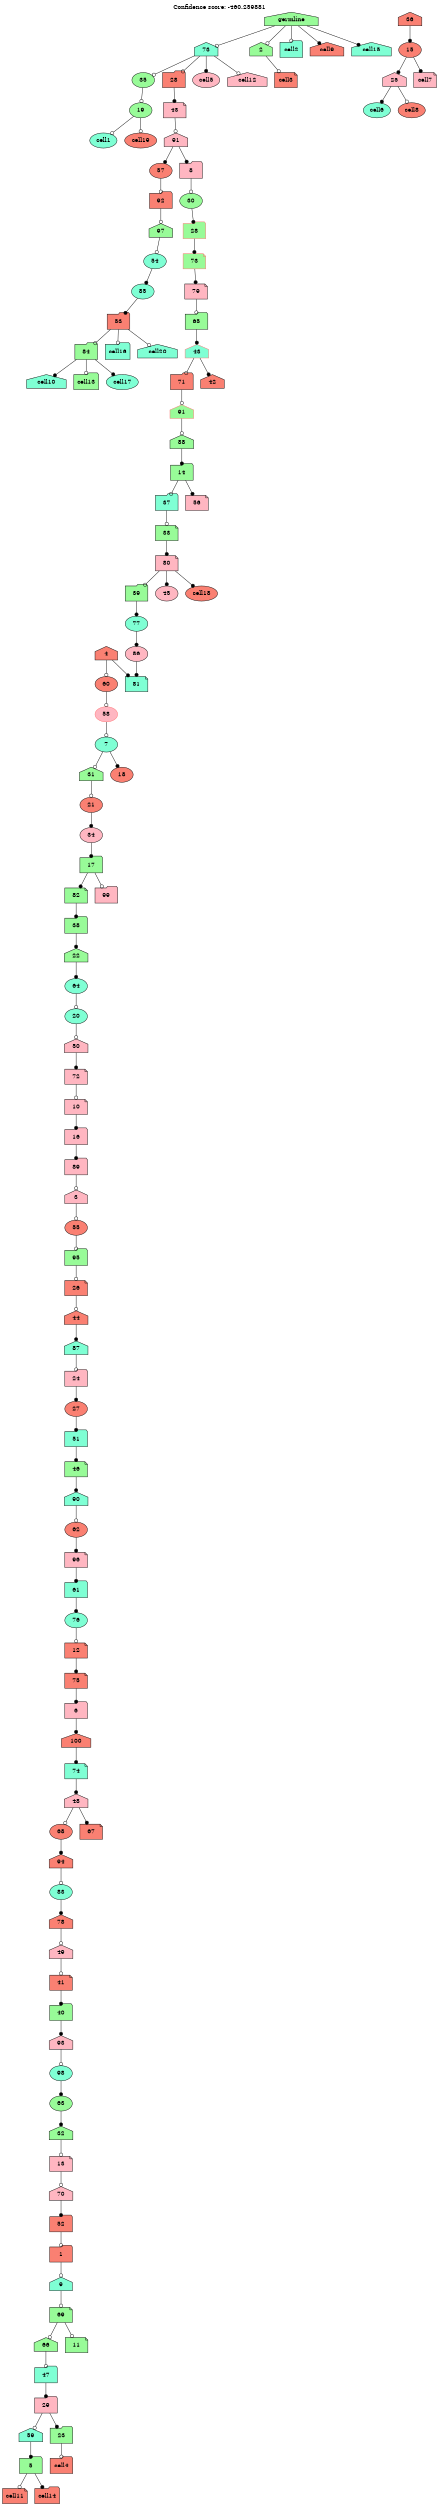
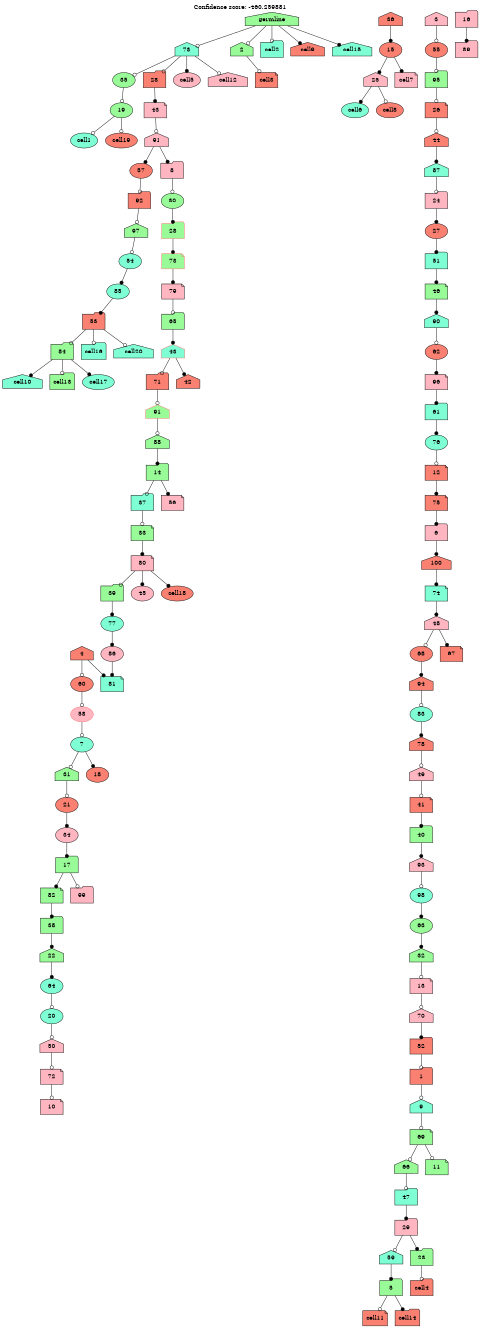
edge "50" -> "72": arrowhead dot -> odot
edge "10" -> "16": removed
edge "89" -> "3": removed
